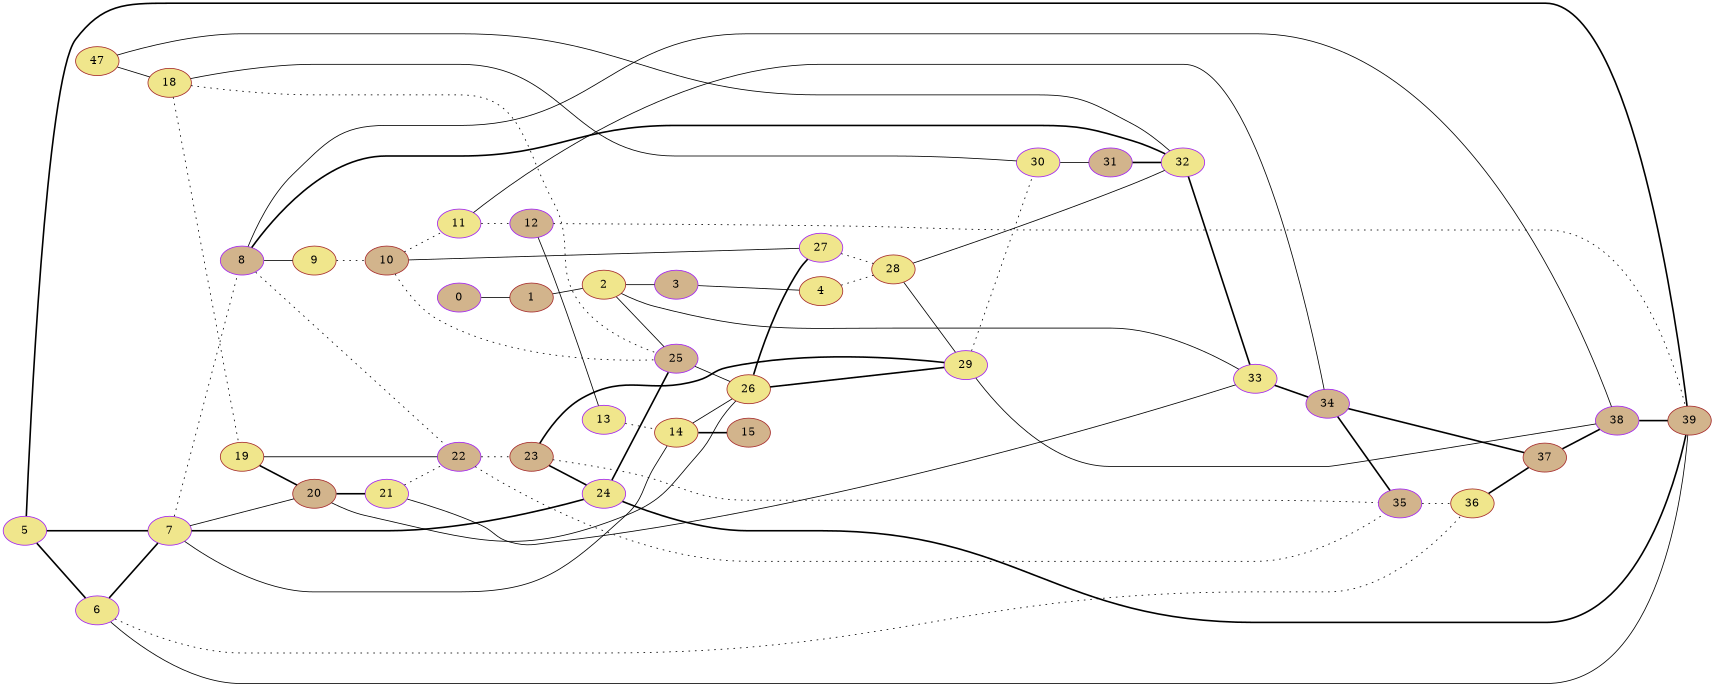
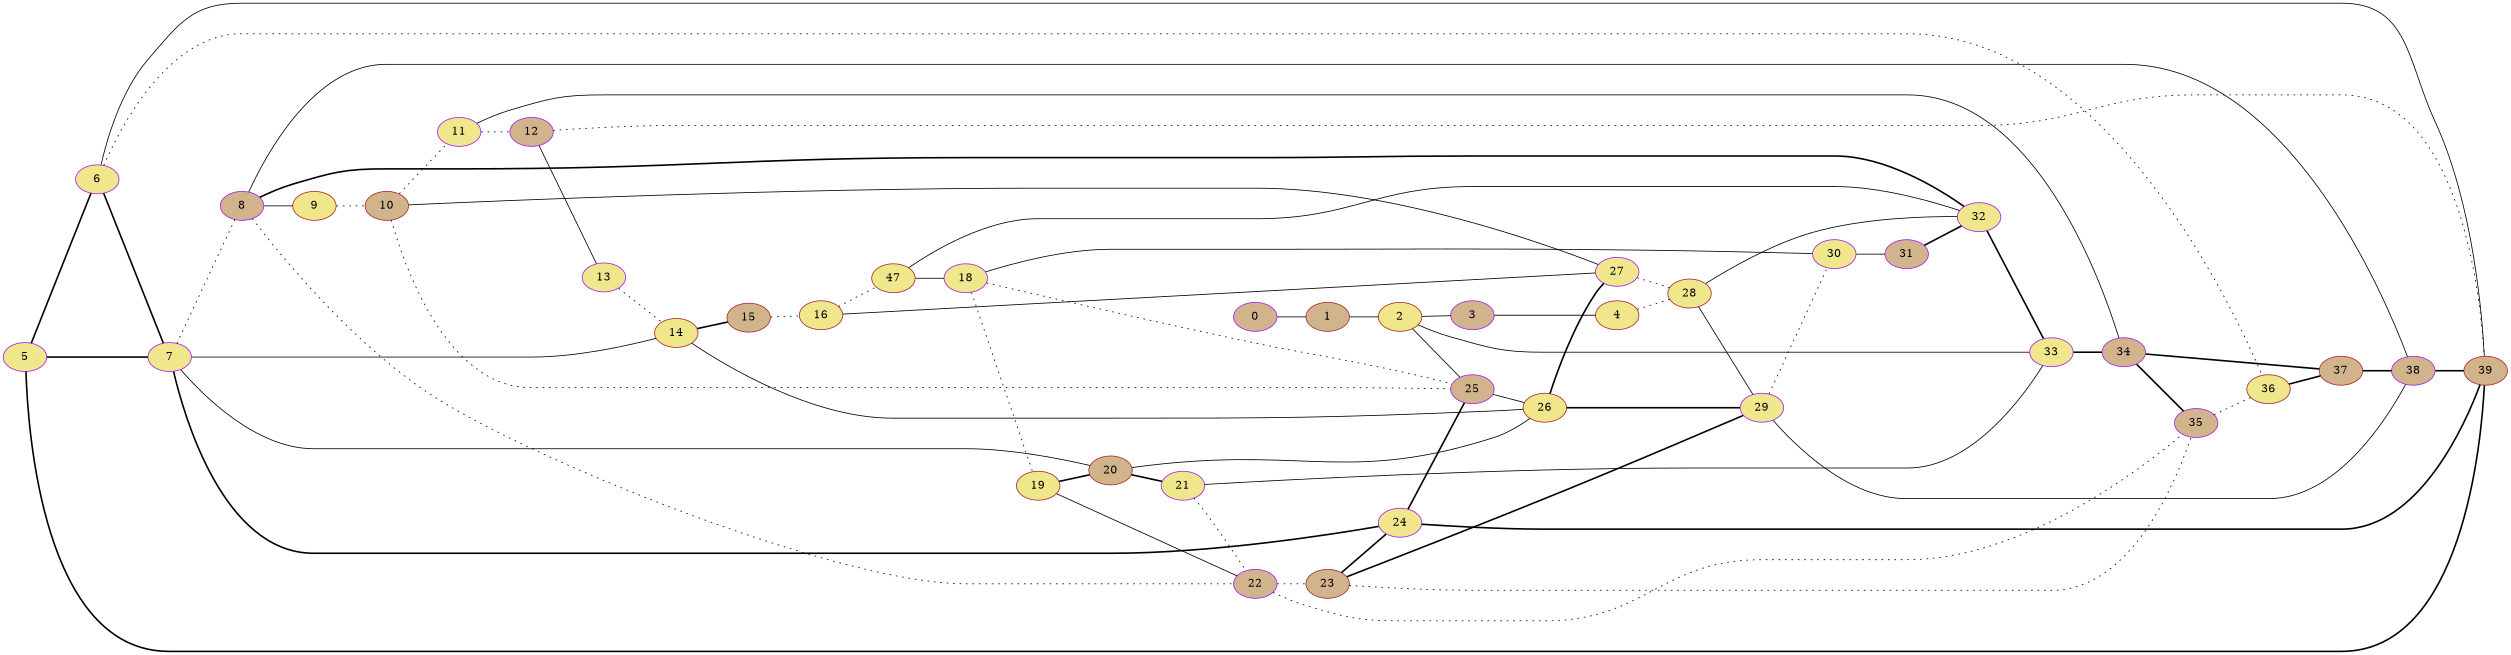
node "18": color brown -> purple
node "16": added
